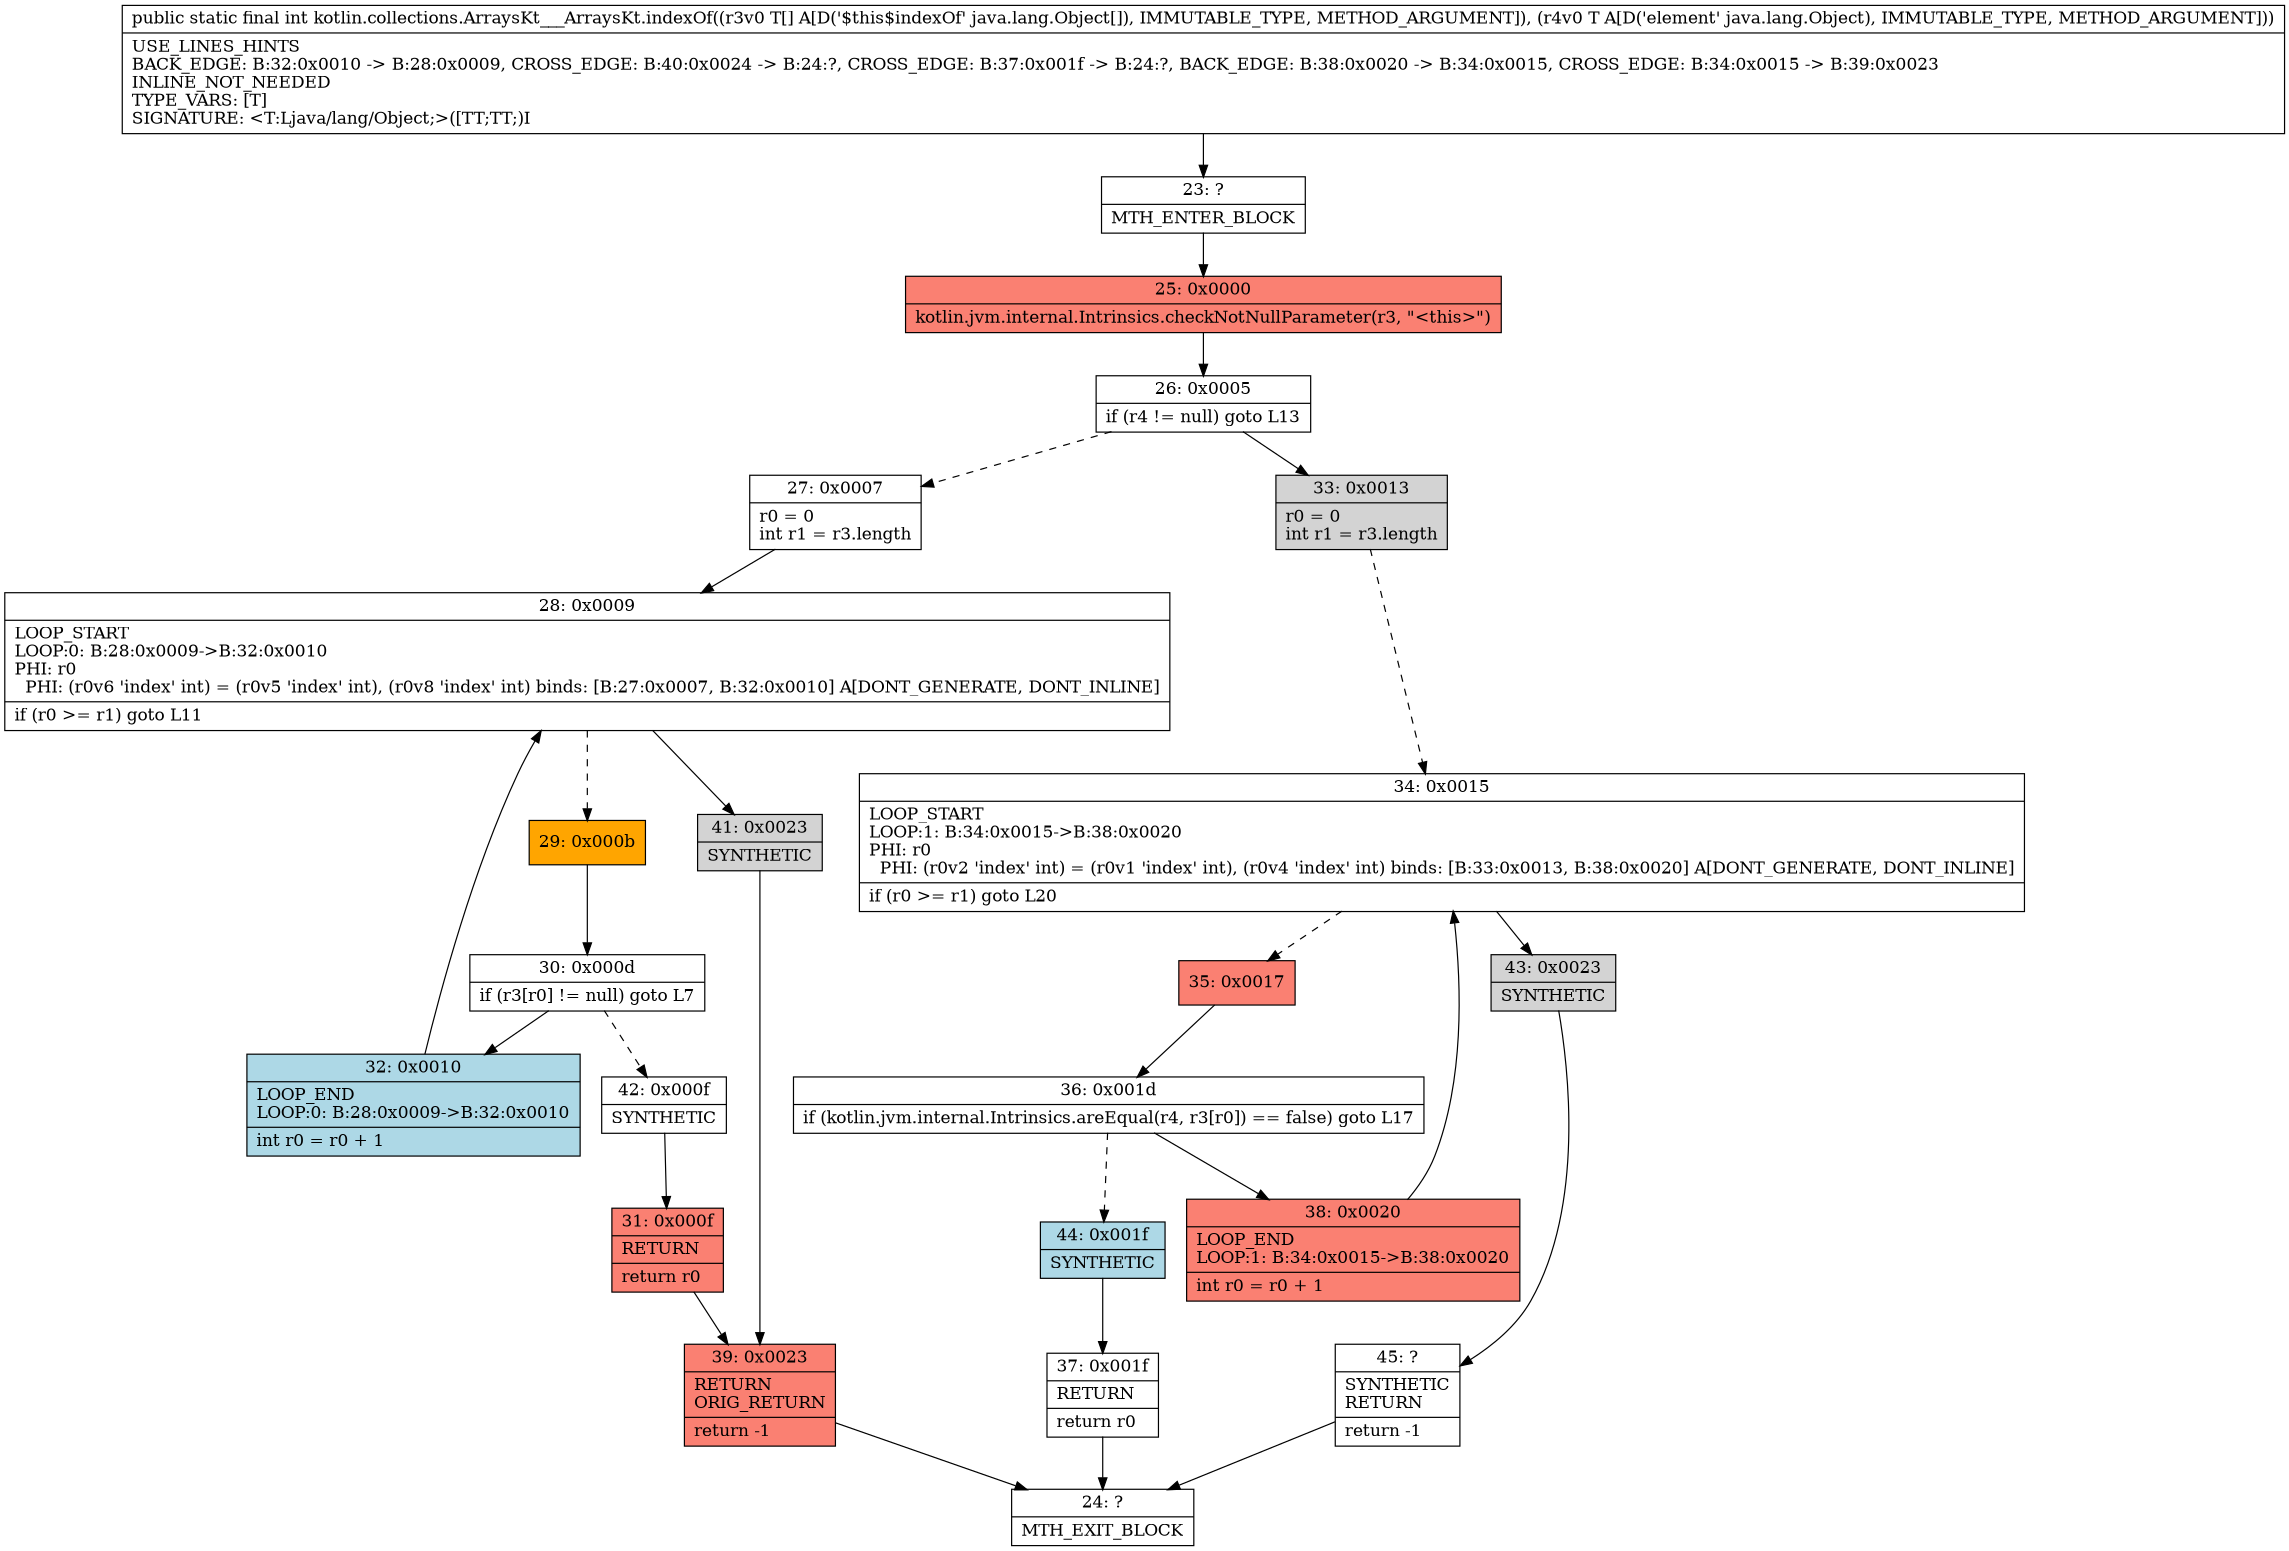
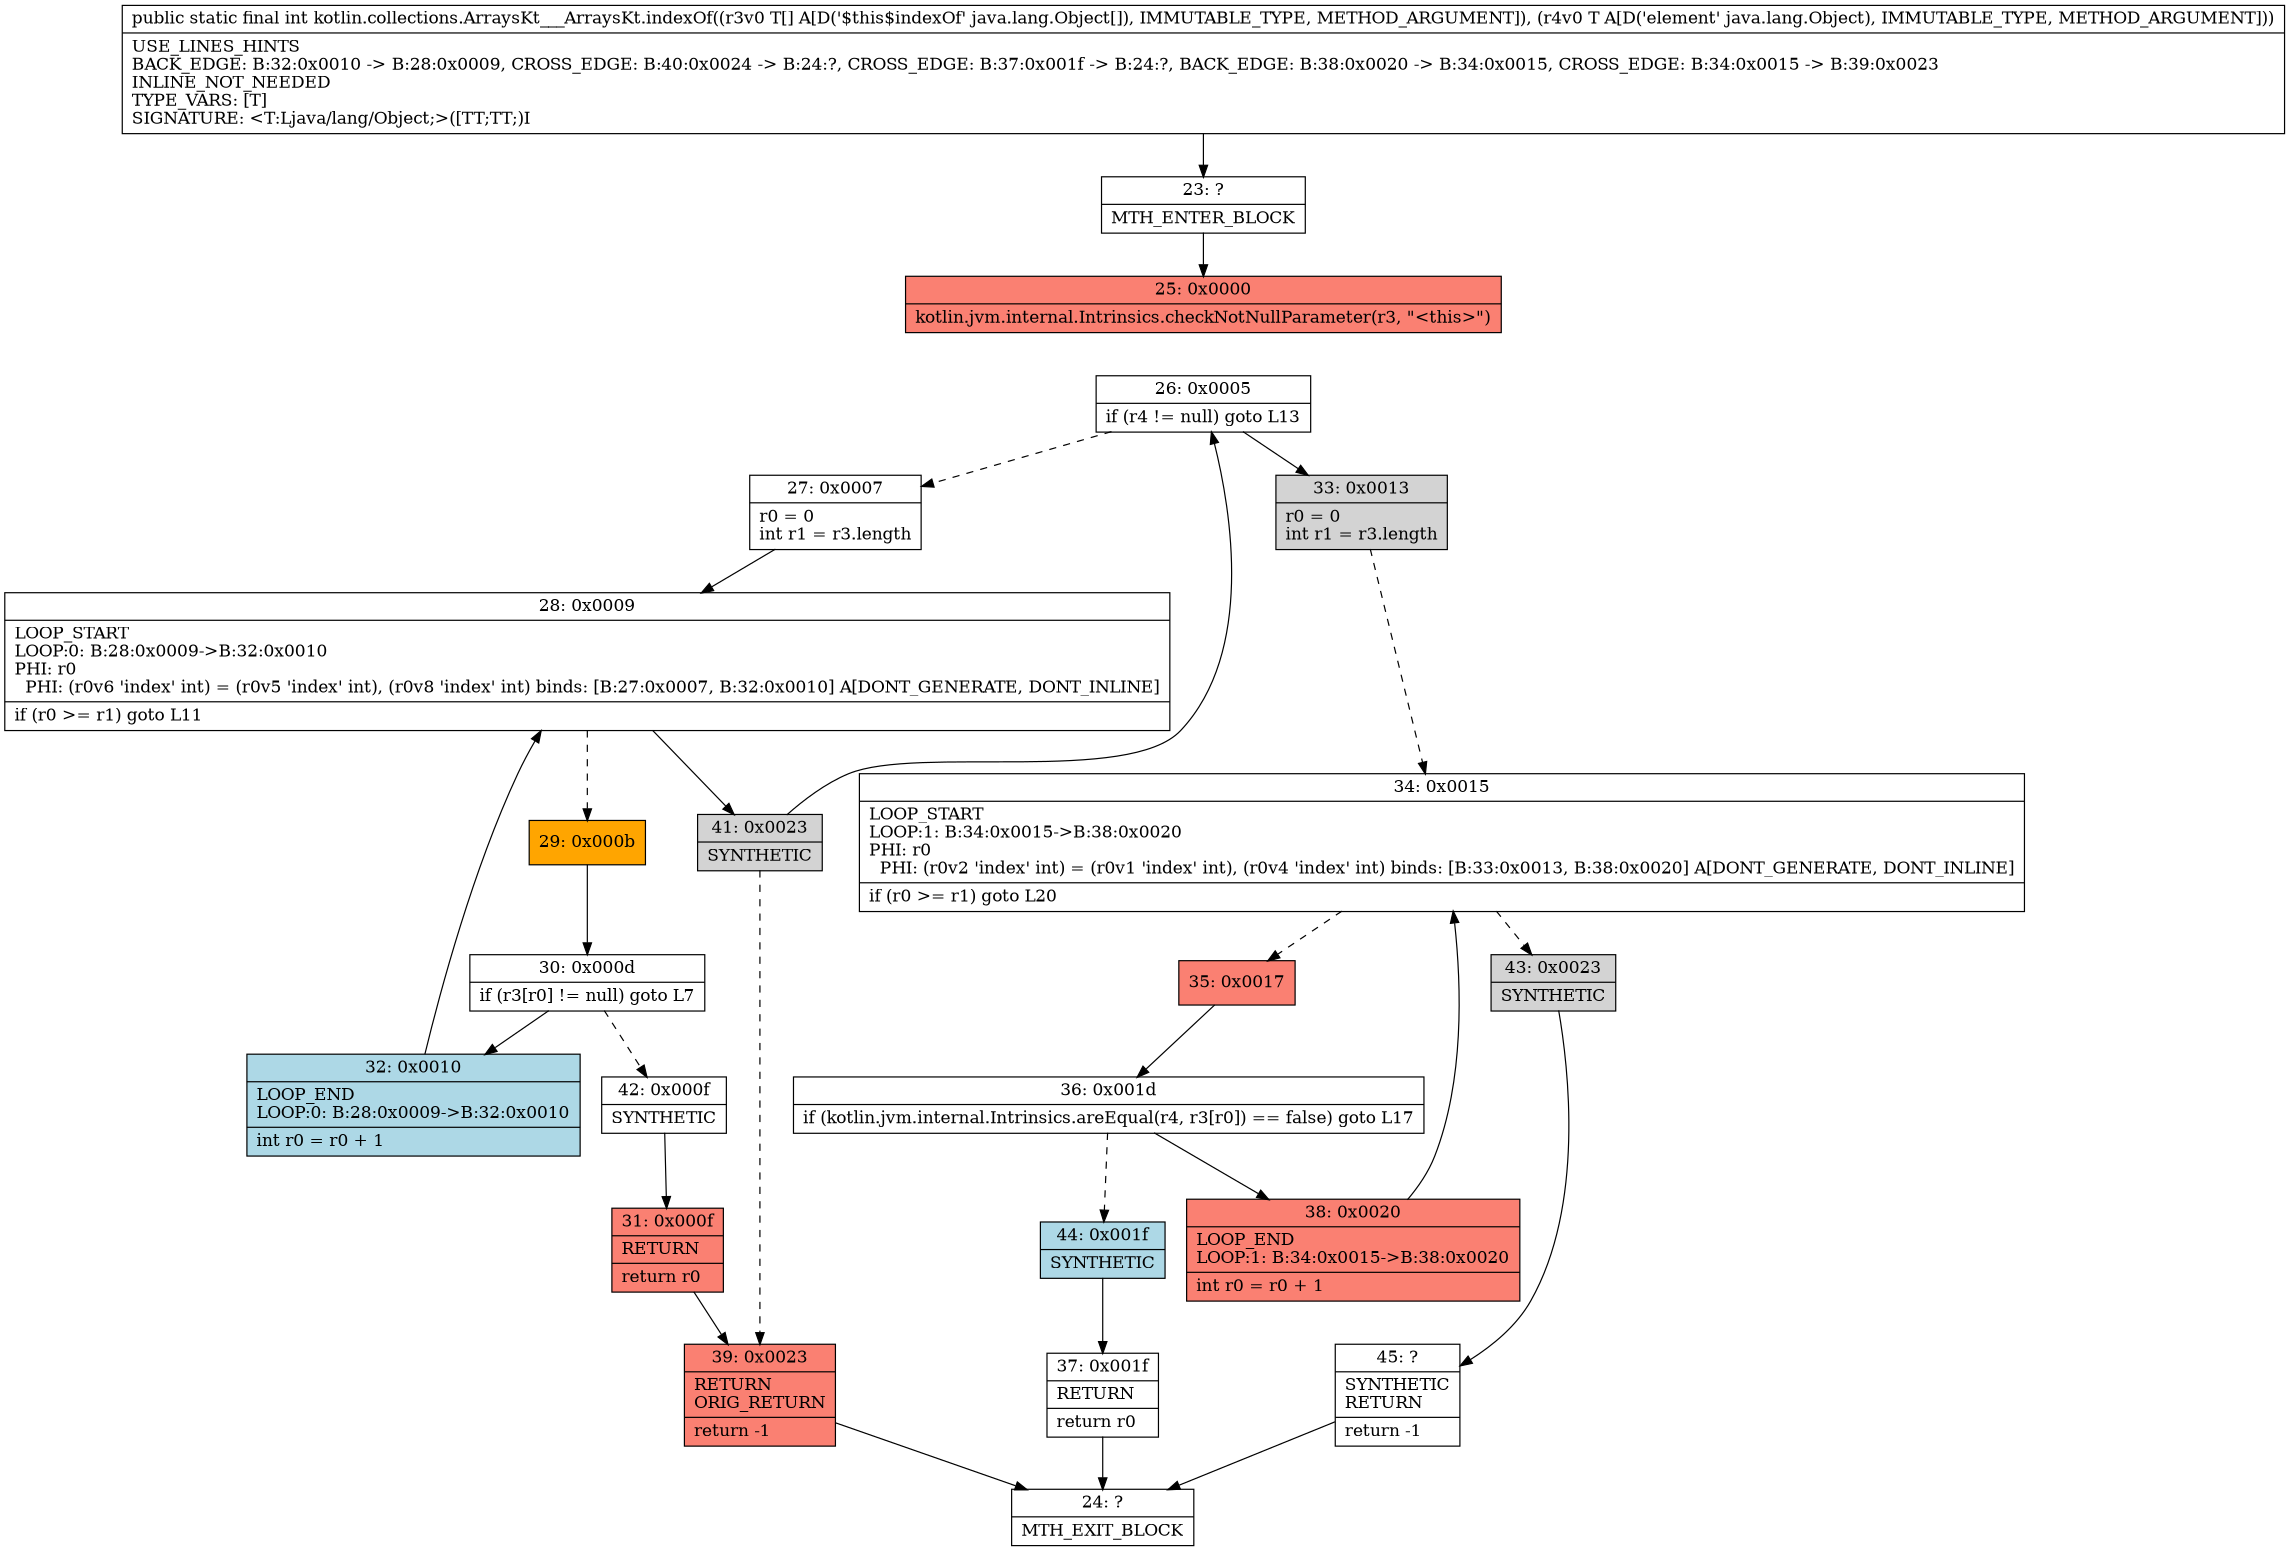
edge "25: 0x0000" -> "26: 0x0005": now "41: 0x0023" -> "26: 0x0005"
edge "34: 0x0015" -> "43: 0x0023": style solid -> dashed
edge "41: 0x0023" -> "39: 0x0023": style solid -> dashed
